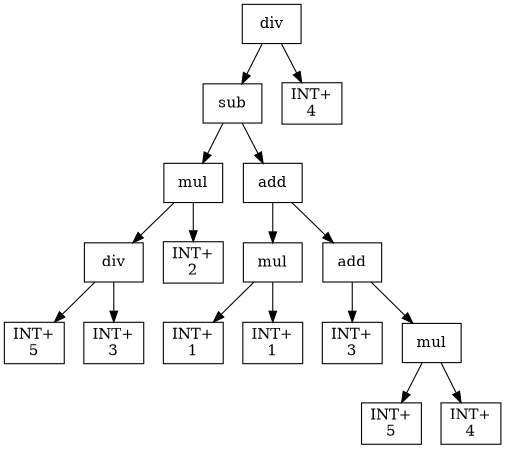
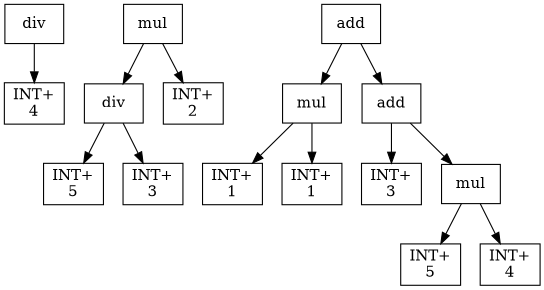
node "sub": removed
